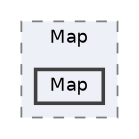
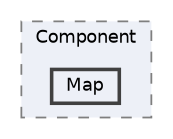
cluster "Map": label "Map" -> "Component"
